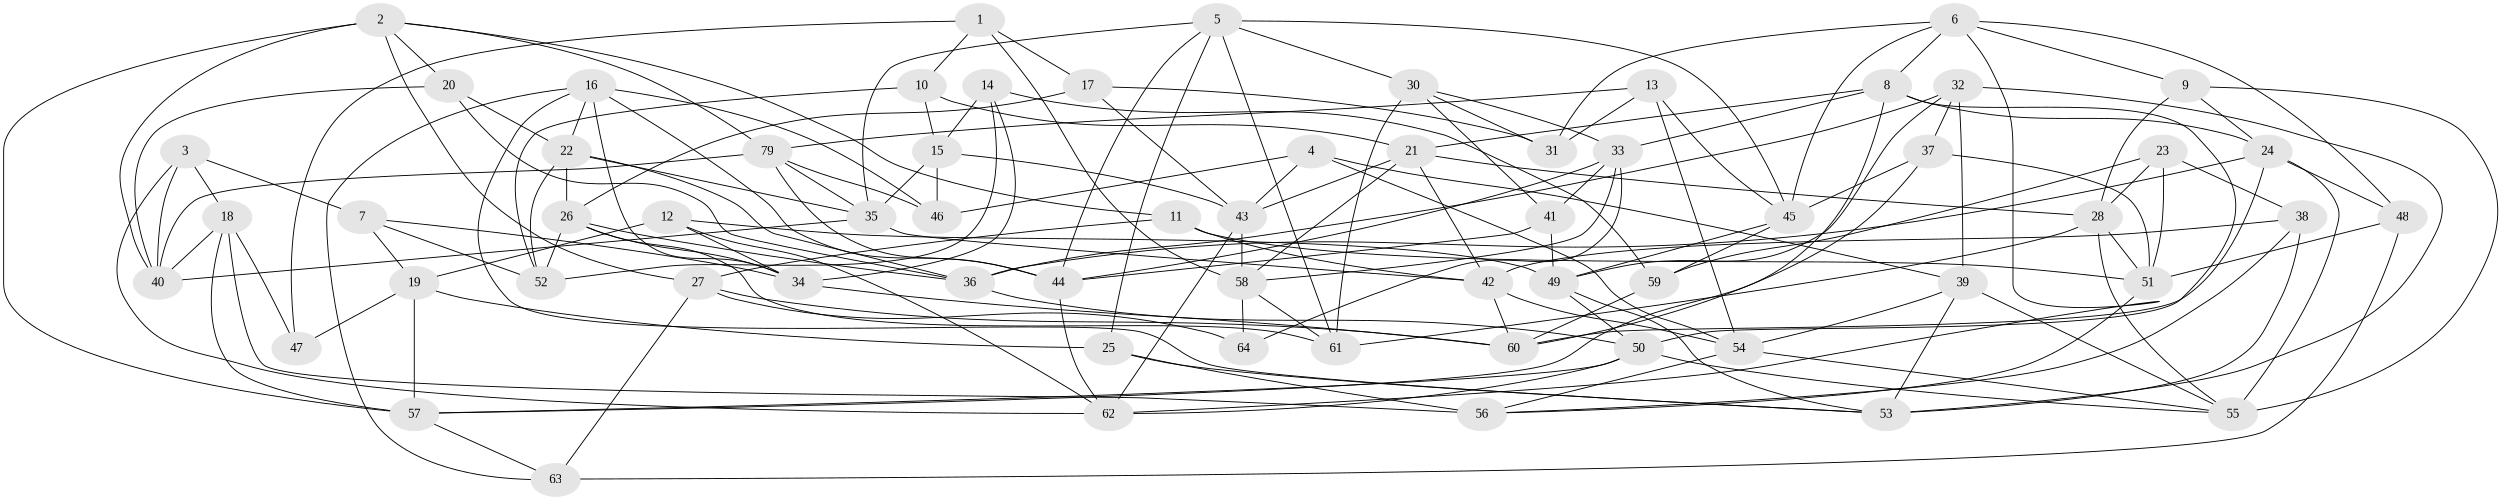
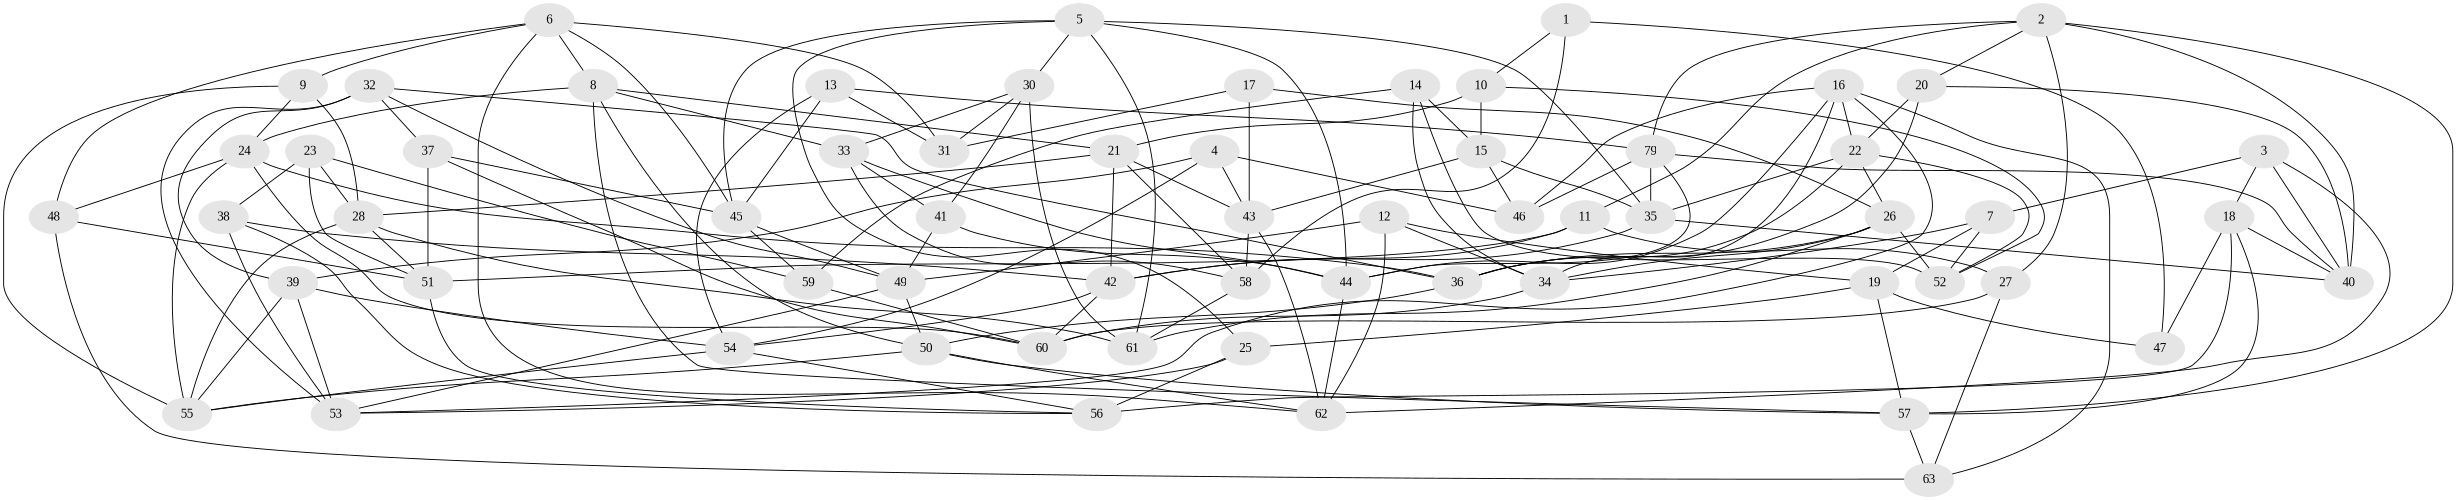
edge "1" -- "17": removed
node "64": removed
